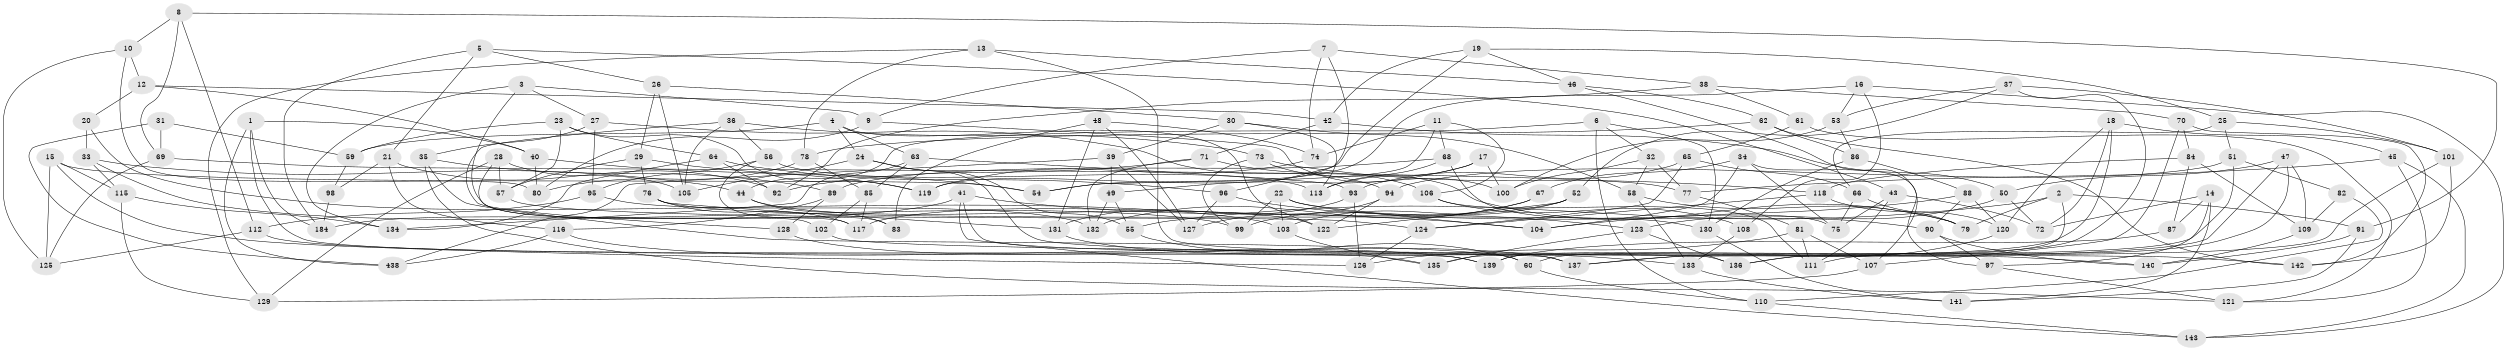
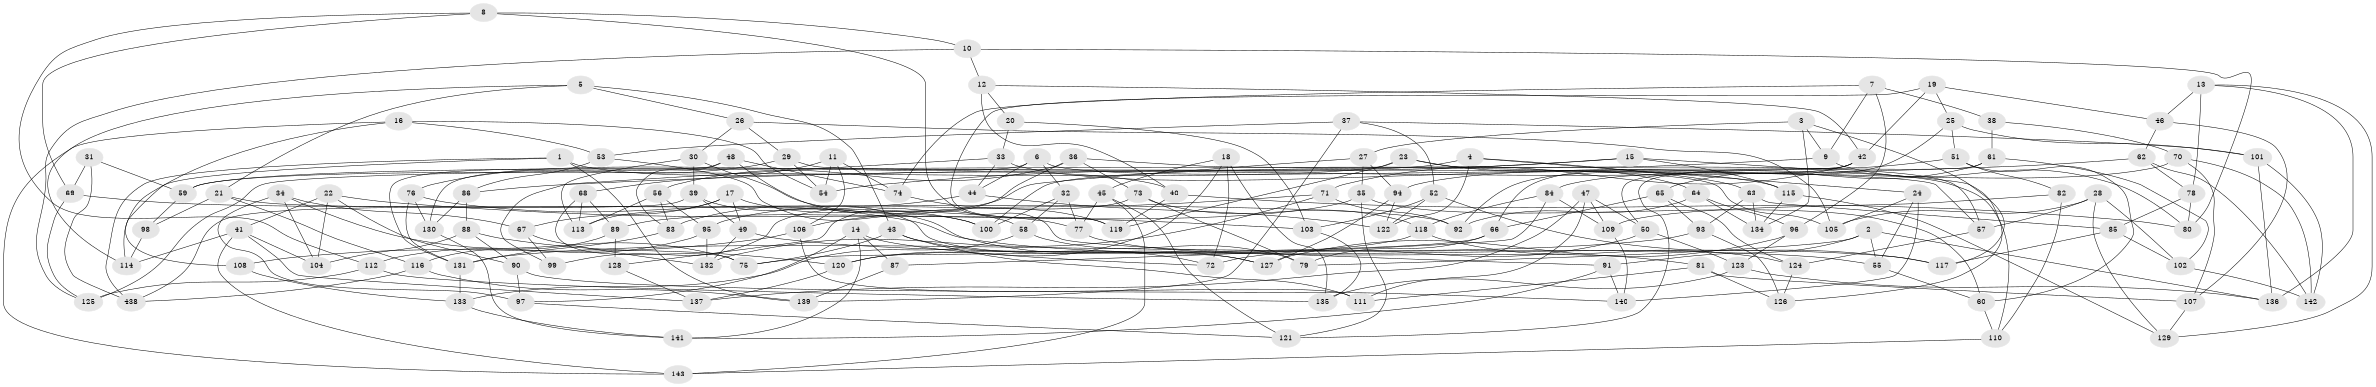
edge "38" -- "92": now "42" -- "92"
edge "61" -- "102": added
edge "22" -- "99": now "22" -- "41"
edge "17" -- "67": added
node "184": label "184" -> "114"
edge "83" -- "131": added
